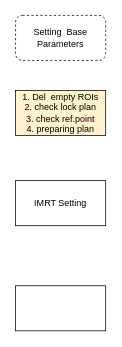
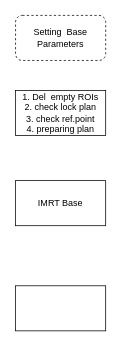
node "1. Del empty ROIs 2. check lock plan 3. check ref.point 4. preparing plan": fillcolor #fff2cc -> #ffffff
node "IMRT Setting": label "IMRT Setting" -> "IMRT Base"
